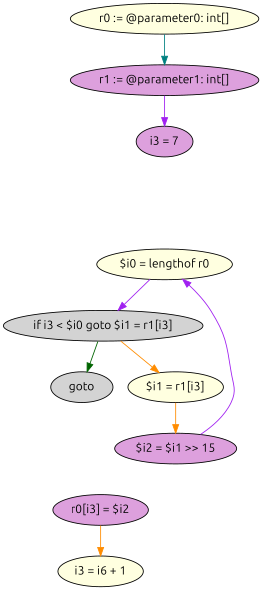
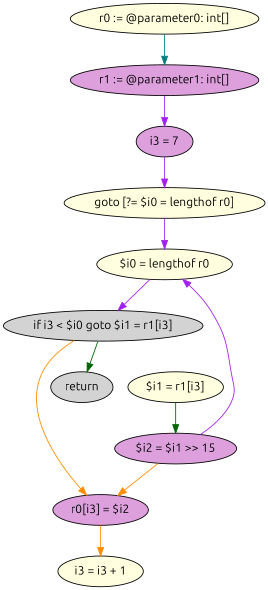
node "goto [?= $i0 = lengthof r0]": added
edge "if i3 < $i0 goto $i1 = r1[i3]" -> "$i1 = r1[i3]": now "if i3 < $i0 goto $i1 = r1[i3]" -> "r0[i3] = $i2"
node "goto": label "goto" -> "return"
edge "$i1 = r1[i3]" -> "$i2 = $i1 >> 15": color darkorange -> darkgreen
edge "$i2 = $i1 >> 15" -> "r0[i3] = $i2": added
node "i3 = i6 + 1": label "i3 = i6 + 1" -> "i3 = i3 + 1"
